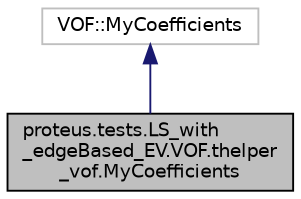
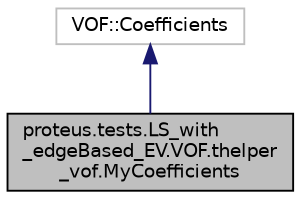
node "VOF::MyCoefficients": label "VOF::MyCoefficients" -> "VOF::Coefficients"
